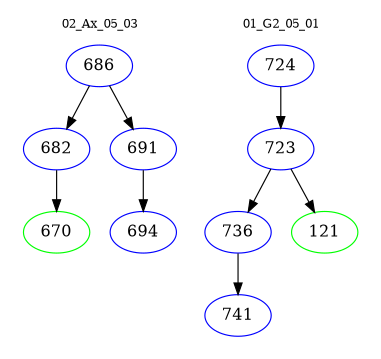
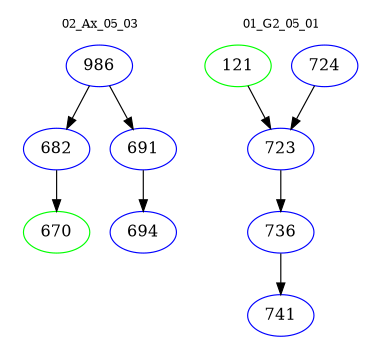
node "686": label "686" -> "986"
edge "723" -> "121": reversed
